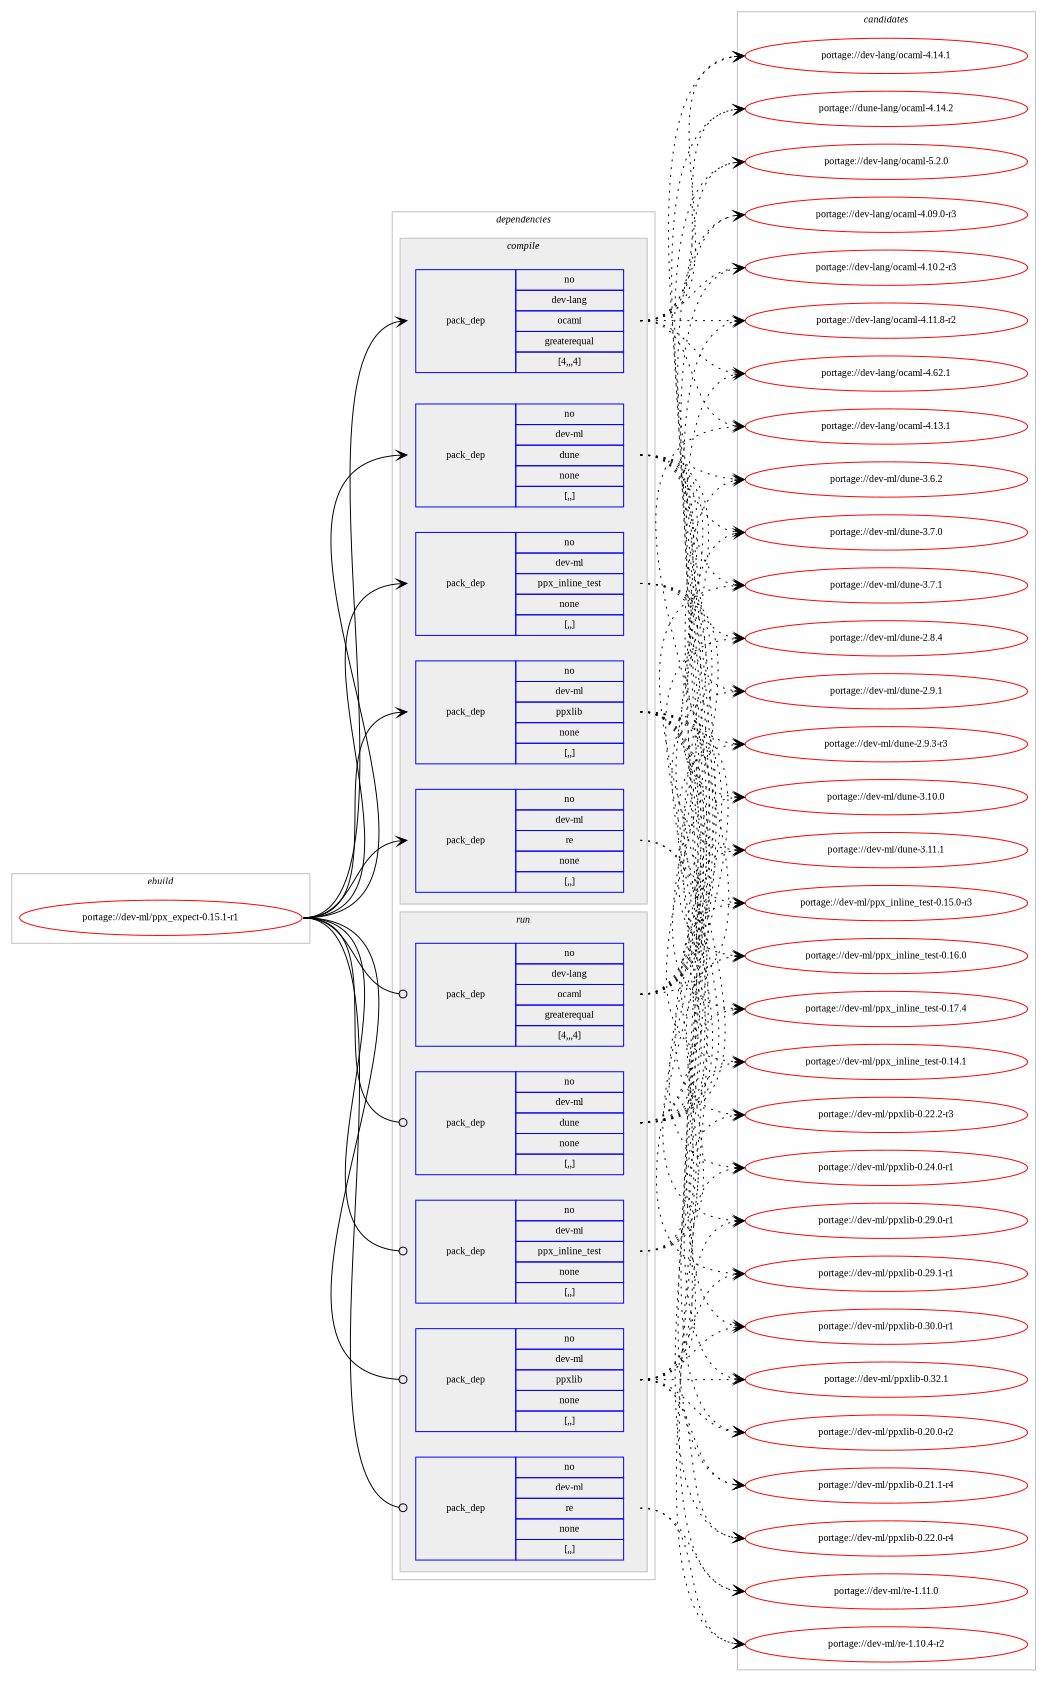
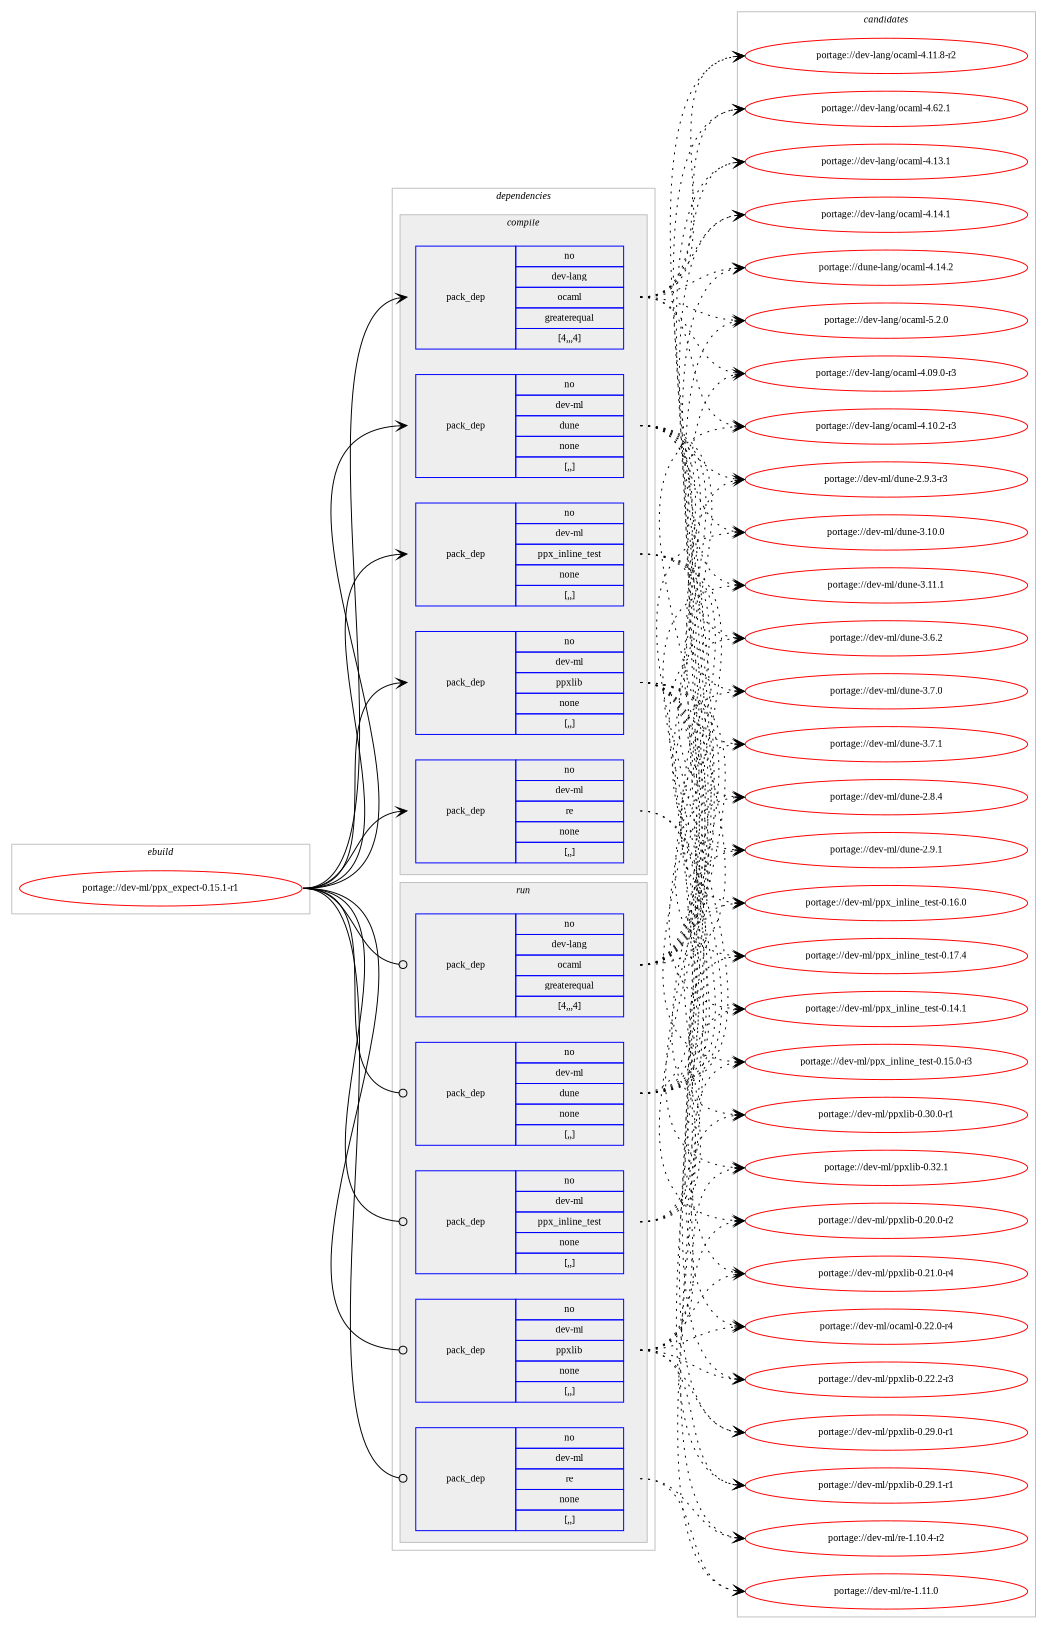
node "portage://dev-ml/ppxlib-0.24.0-r1": removed
node "portage://dev-ml/ppxlib-0.21.1-r4": label "portage://dev-ml/ppxlib-0.21.1-r4" -> "portage://dev-ml/ppxlib-0.21.0-r4"
node "portage://dev-ml/ppxlib-0.22.0-r4": label "portage://dev-ml/ppxlib-0.22.0-r4" -> "portage://dev-ml/ocaml-0.22.0-r4"
